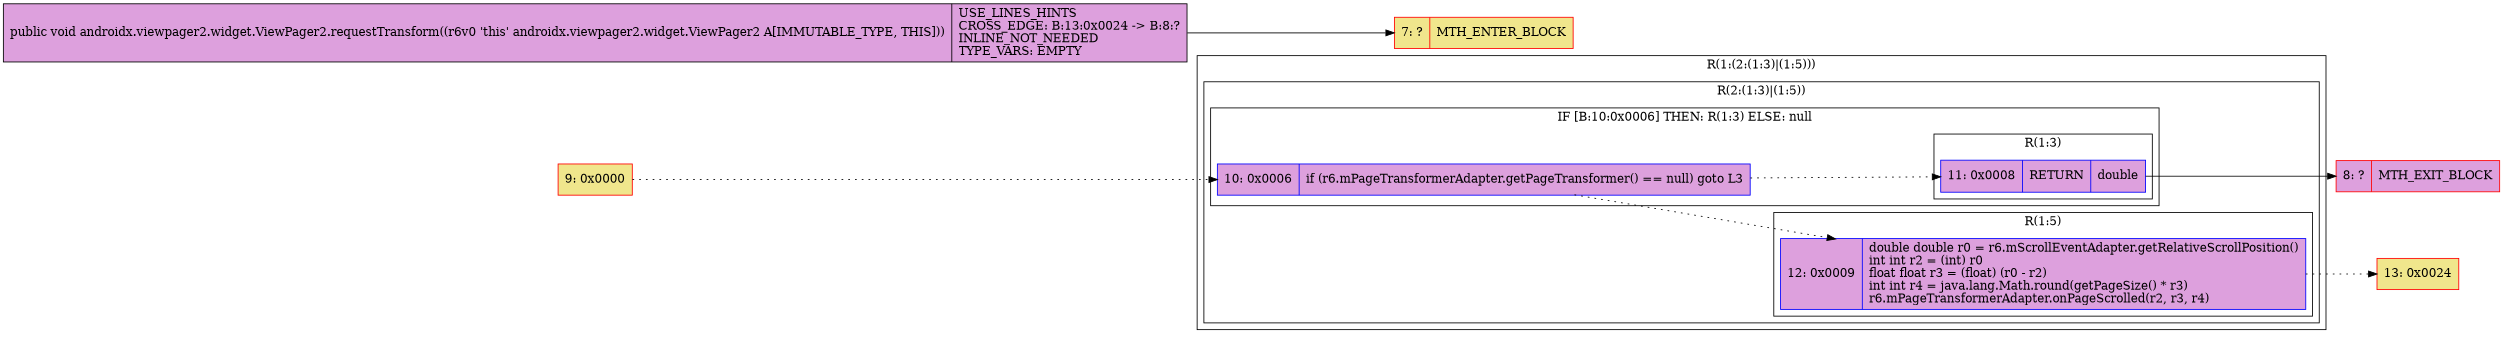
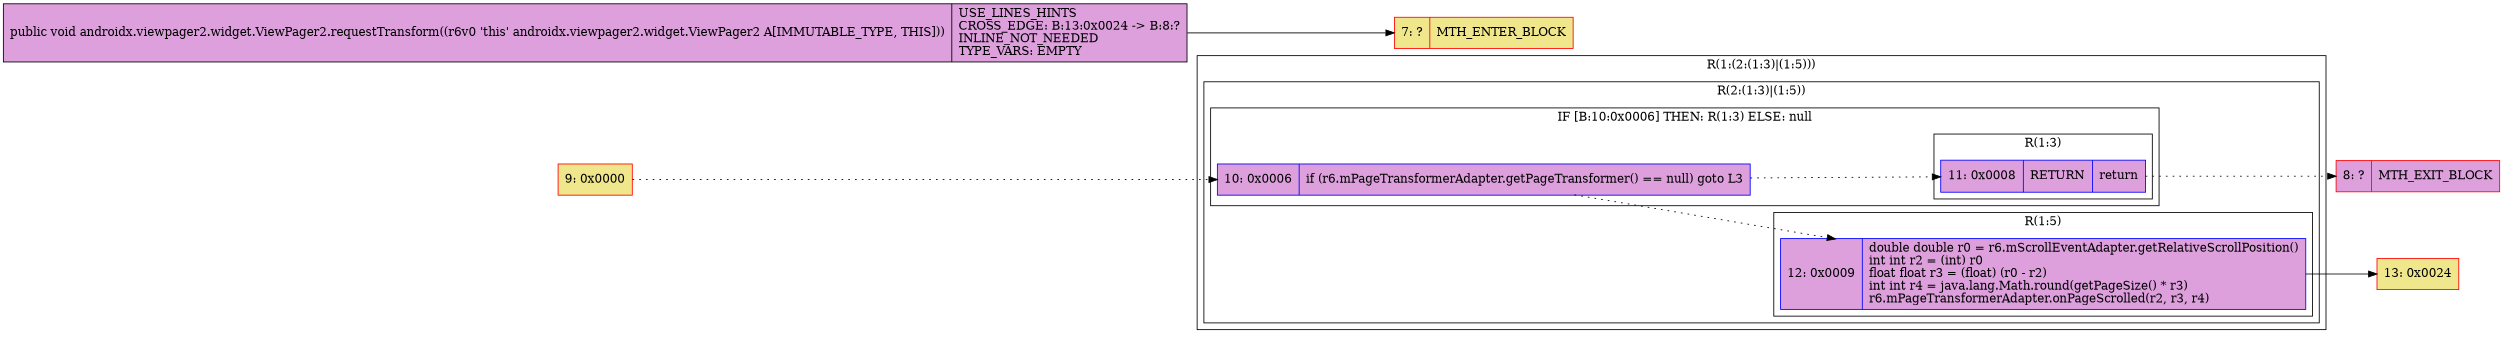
node "11: 0x0008": text "double" -> "return"
edge "11: 0x0008" -> "8: ?": style solid -> dotted
edge "12: 0x0009" -> "13: 0x0024": style dotted -> solid
